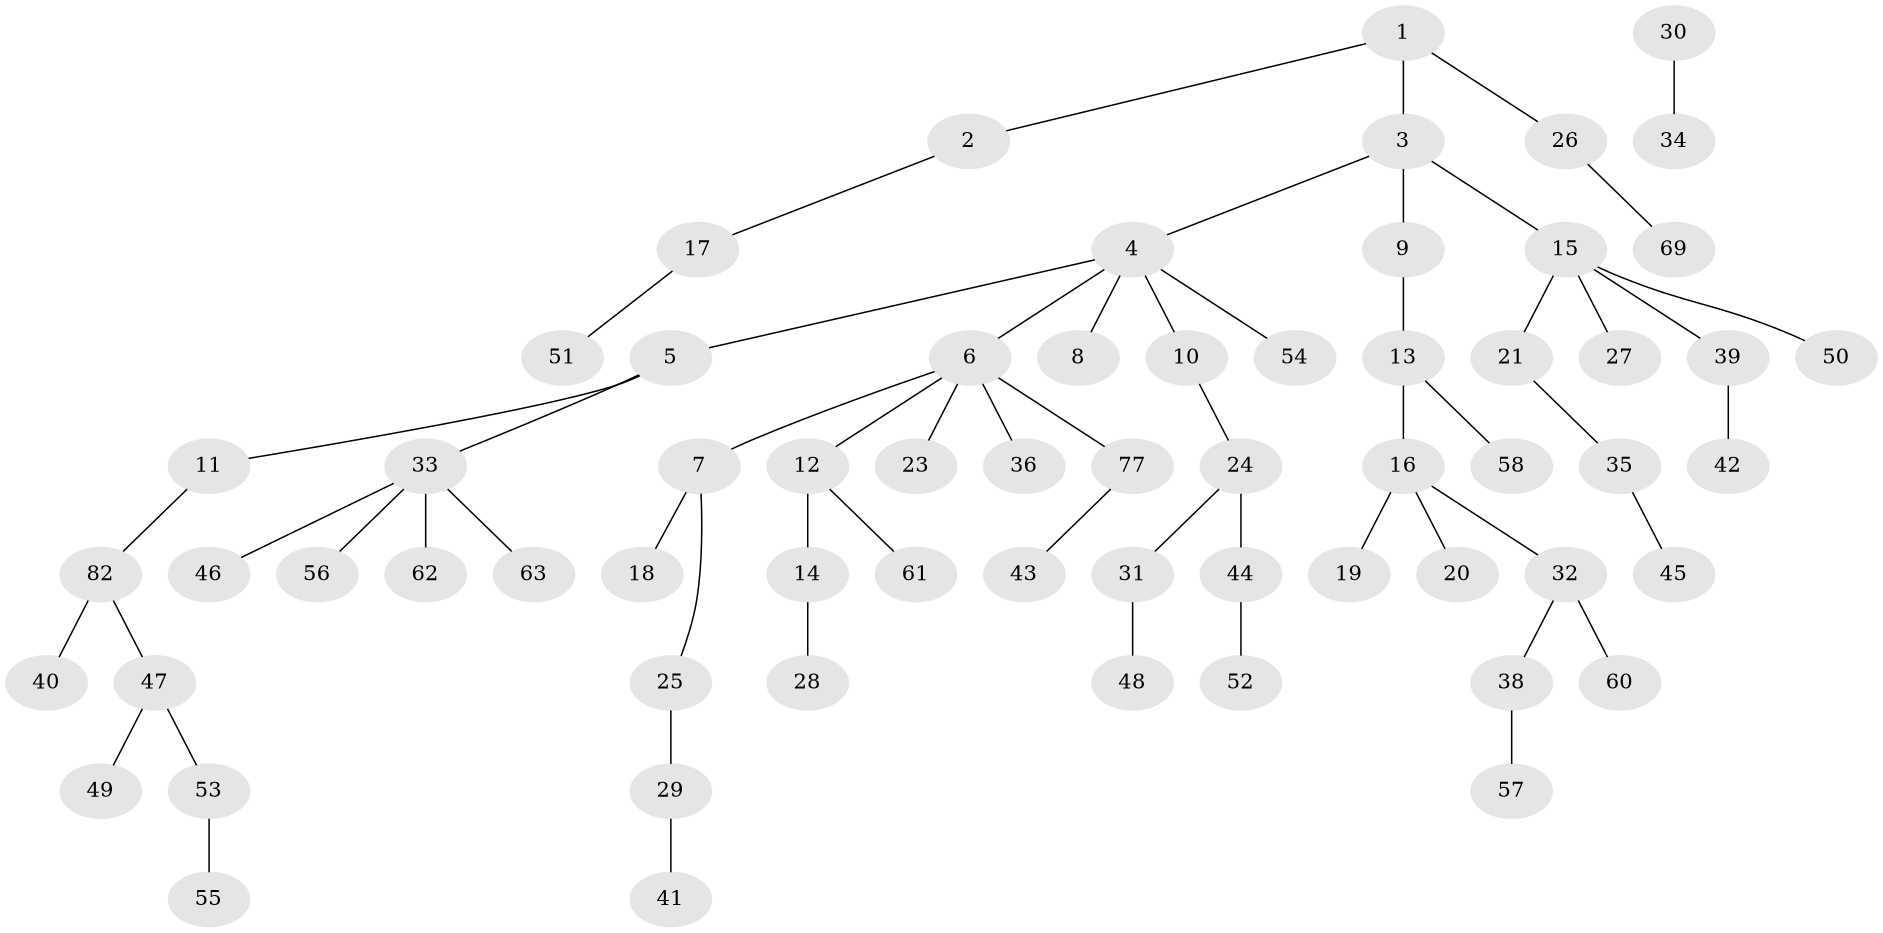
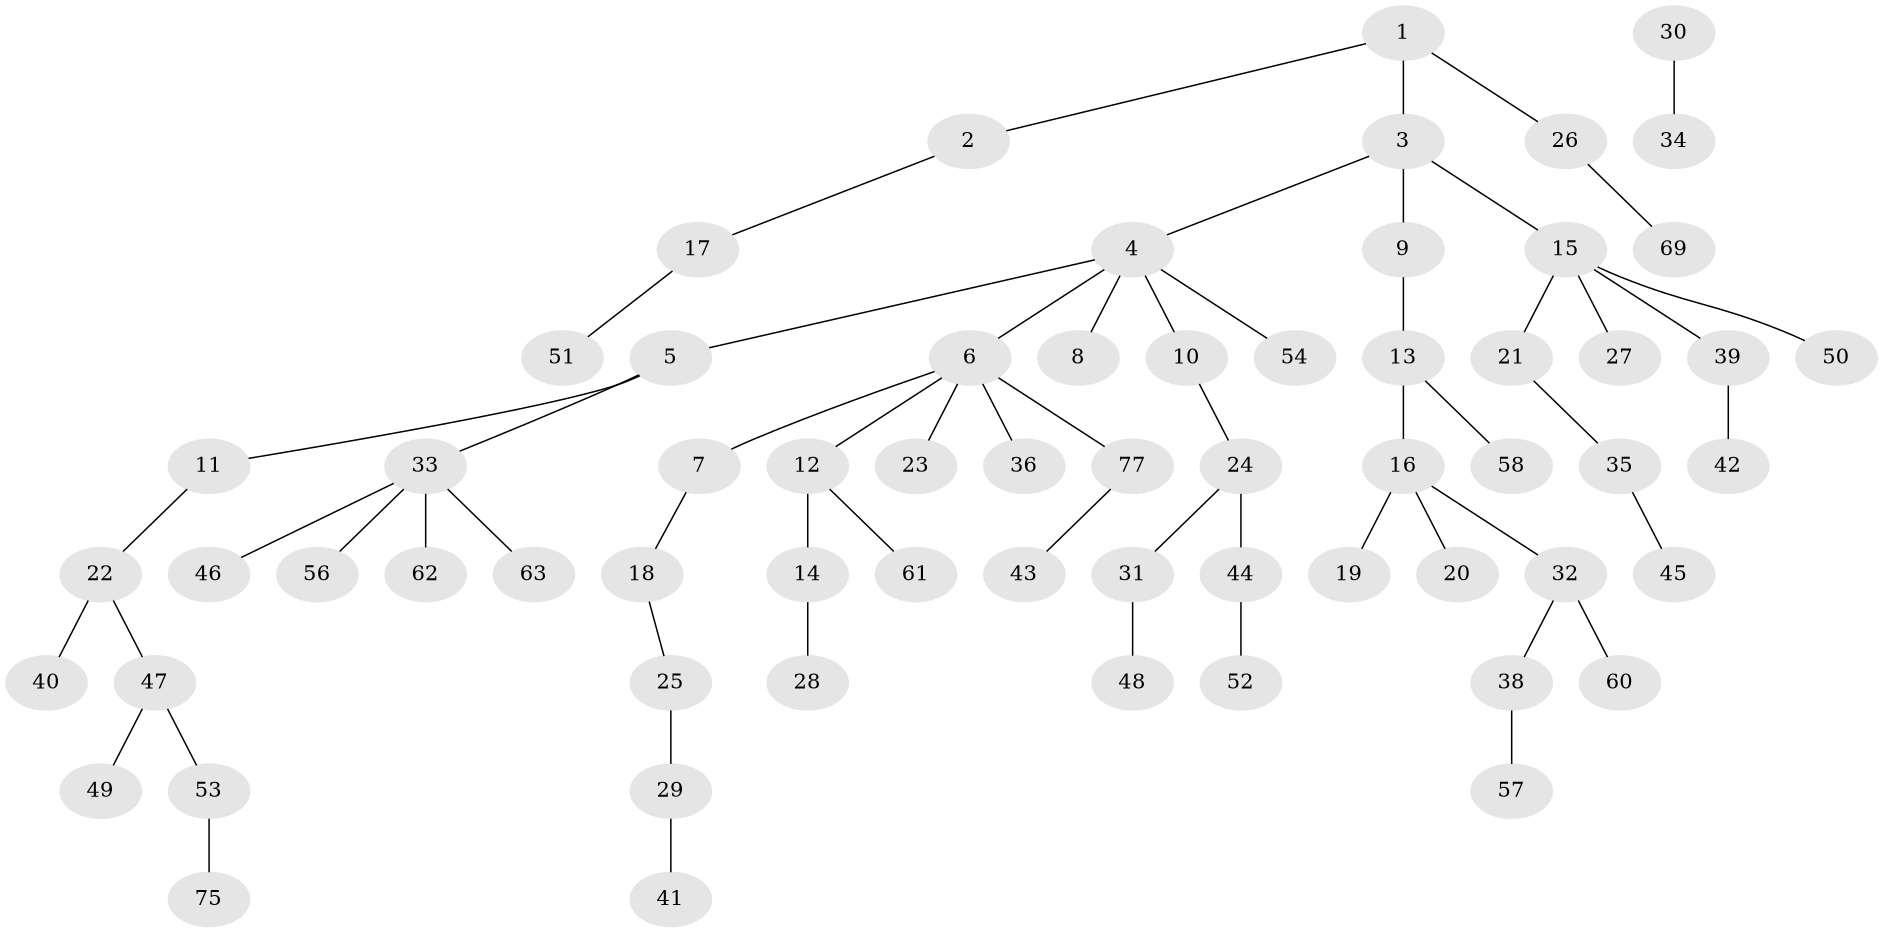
node "82": label "82" -> "22"
edge "7" -- "25": now "18" -- "25"
node "55": label "55" -> "75"
